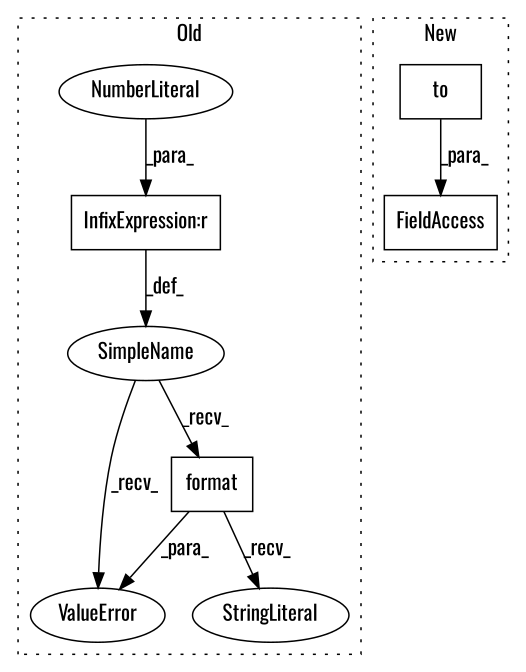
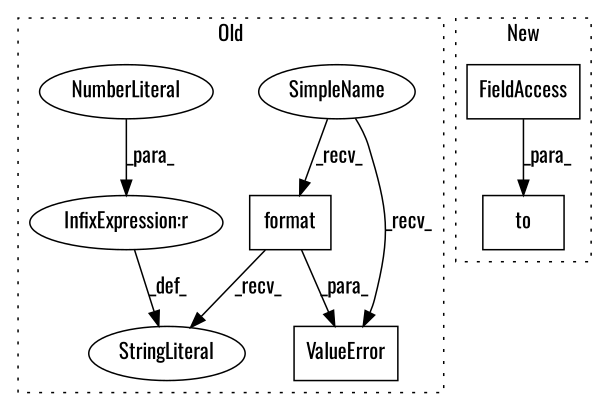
edge "to" -> "FieldAccess": reversed
node "InfixExpression:r": shape box -> ellipse
edge "InfixExpression:r" -> "SimpleName": now "InfixExpression:r" -> "StringLiteral"
node "ValueError": shape ellipse -> box
